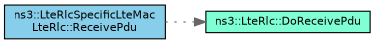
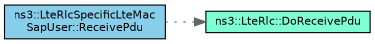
node "ns3::LteRlcSpecificLteMac LteRlc::ReceivePdu": label "ns3::LteRlcSpecificLteMac LteRlc::ReceivePdu" -> "ns3::LteRlcSpecificLteMac SapUser::ReceivePdu"
